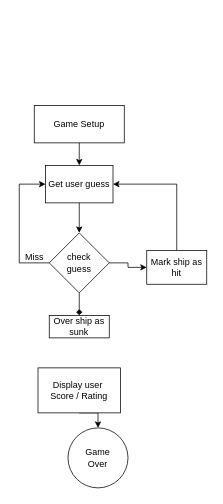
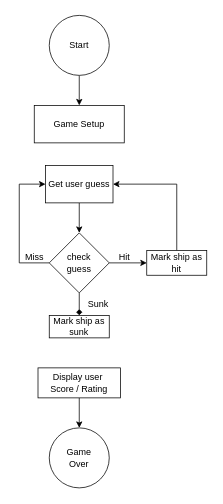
node "Start": added
edge "Start" -> "Game Setup": added
edge "Game Setup" -> "Get user guess": removed
node "Hit": added
node "Mark ship as hit": size 60x34 -> 60x25
node "Sunk": added
node "Over ship as sunk": label "Over ship as sunk" -> "Mark ship as sunk"
node "Display user Score / Rating": size 83x45 -> 83x30
node "Game Over": moved (98, 458) -> (79, 458)
